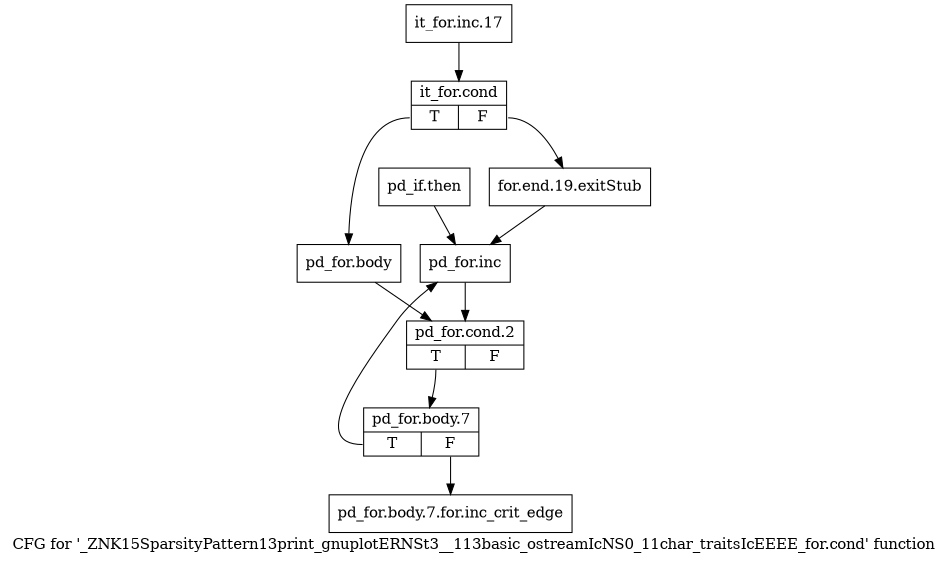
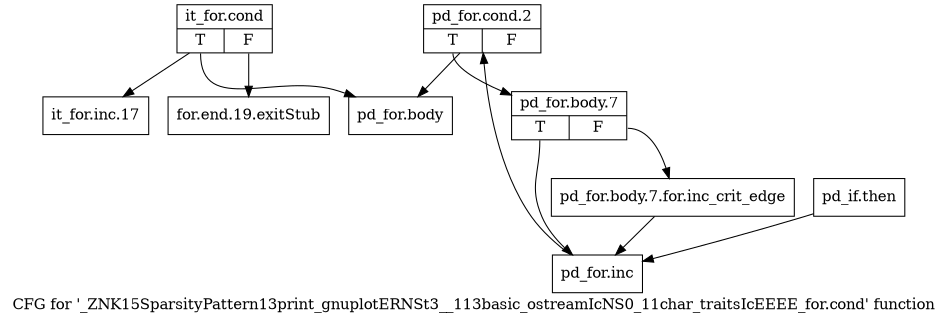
edge "it_for.inc.17" -> "it_for.cond": reversed
edge "for.end.19.exitStub" -> "pd_for.inc": now "pd_for.body.7.for.inc_crit_edge" -> "pd_for.inc"
edge "pd_for.body" -> "pd_for.cond.2": reversed
